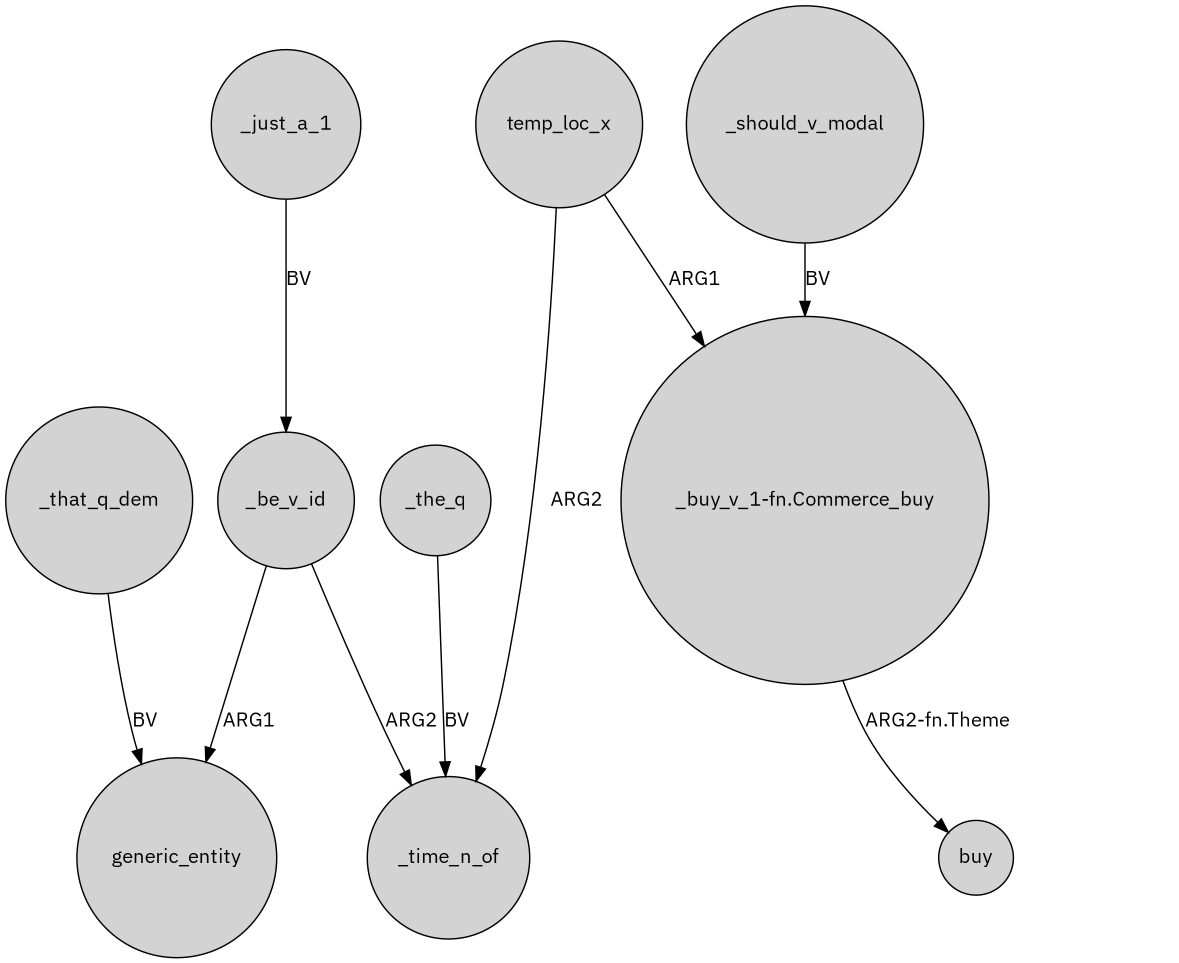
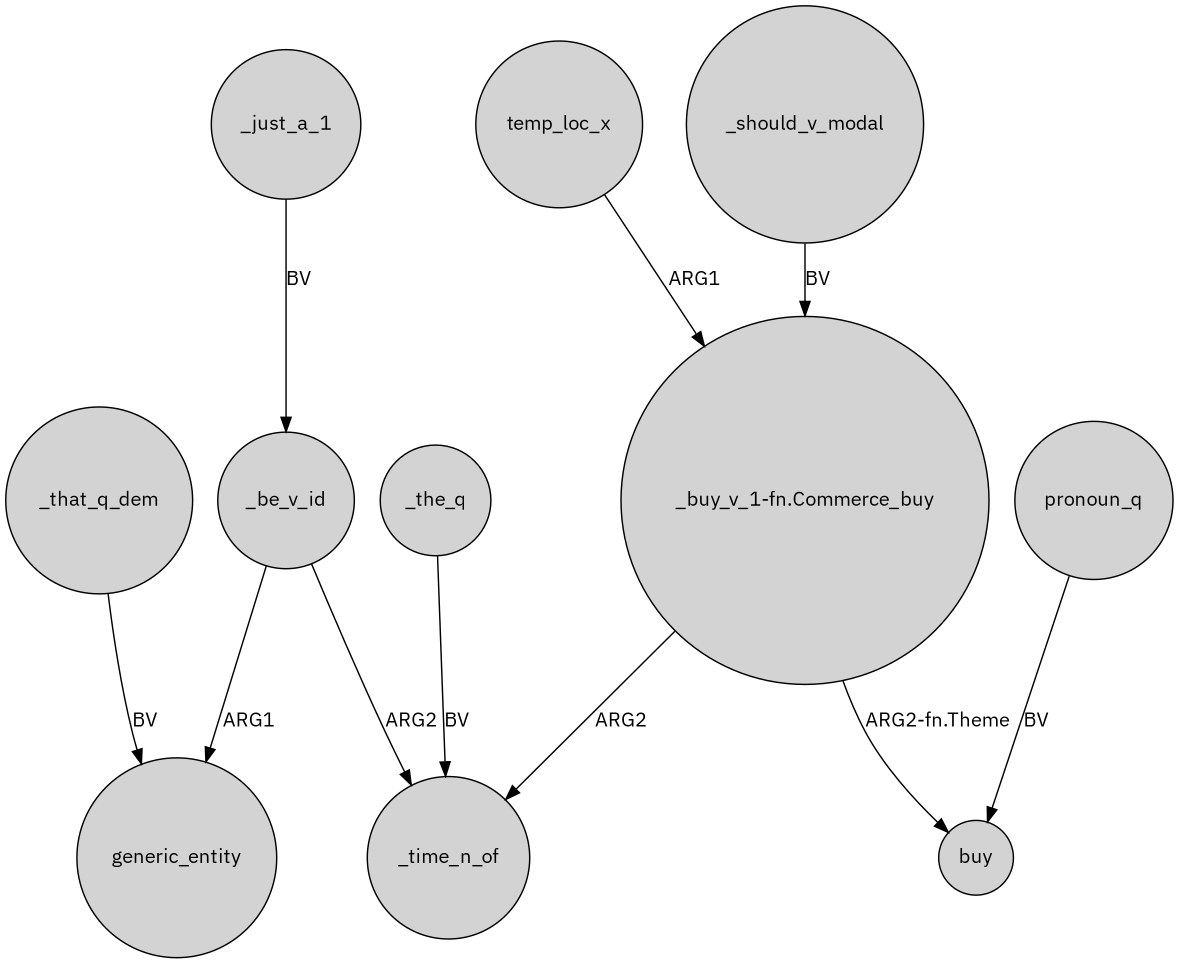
edge "temp_loc_x" -> "_time_n_of": now "_buy_v_1-fn.Commerce_buy" -> "_time_n_of"
node "pronoun_q": added
